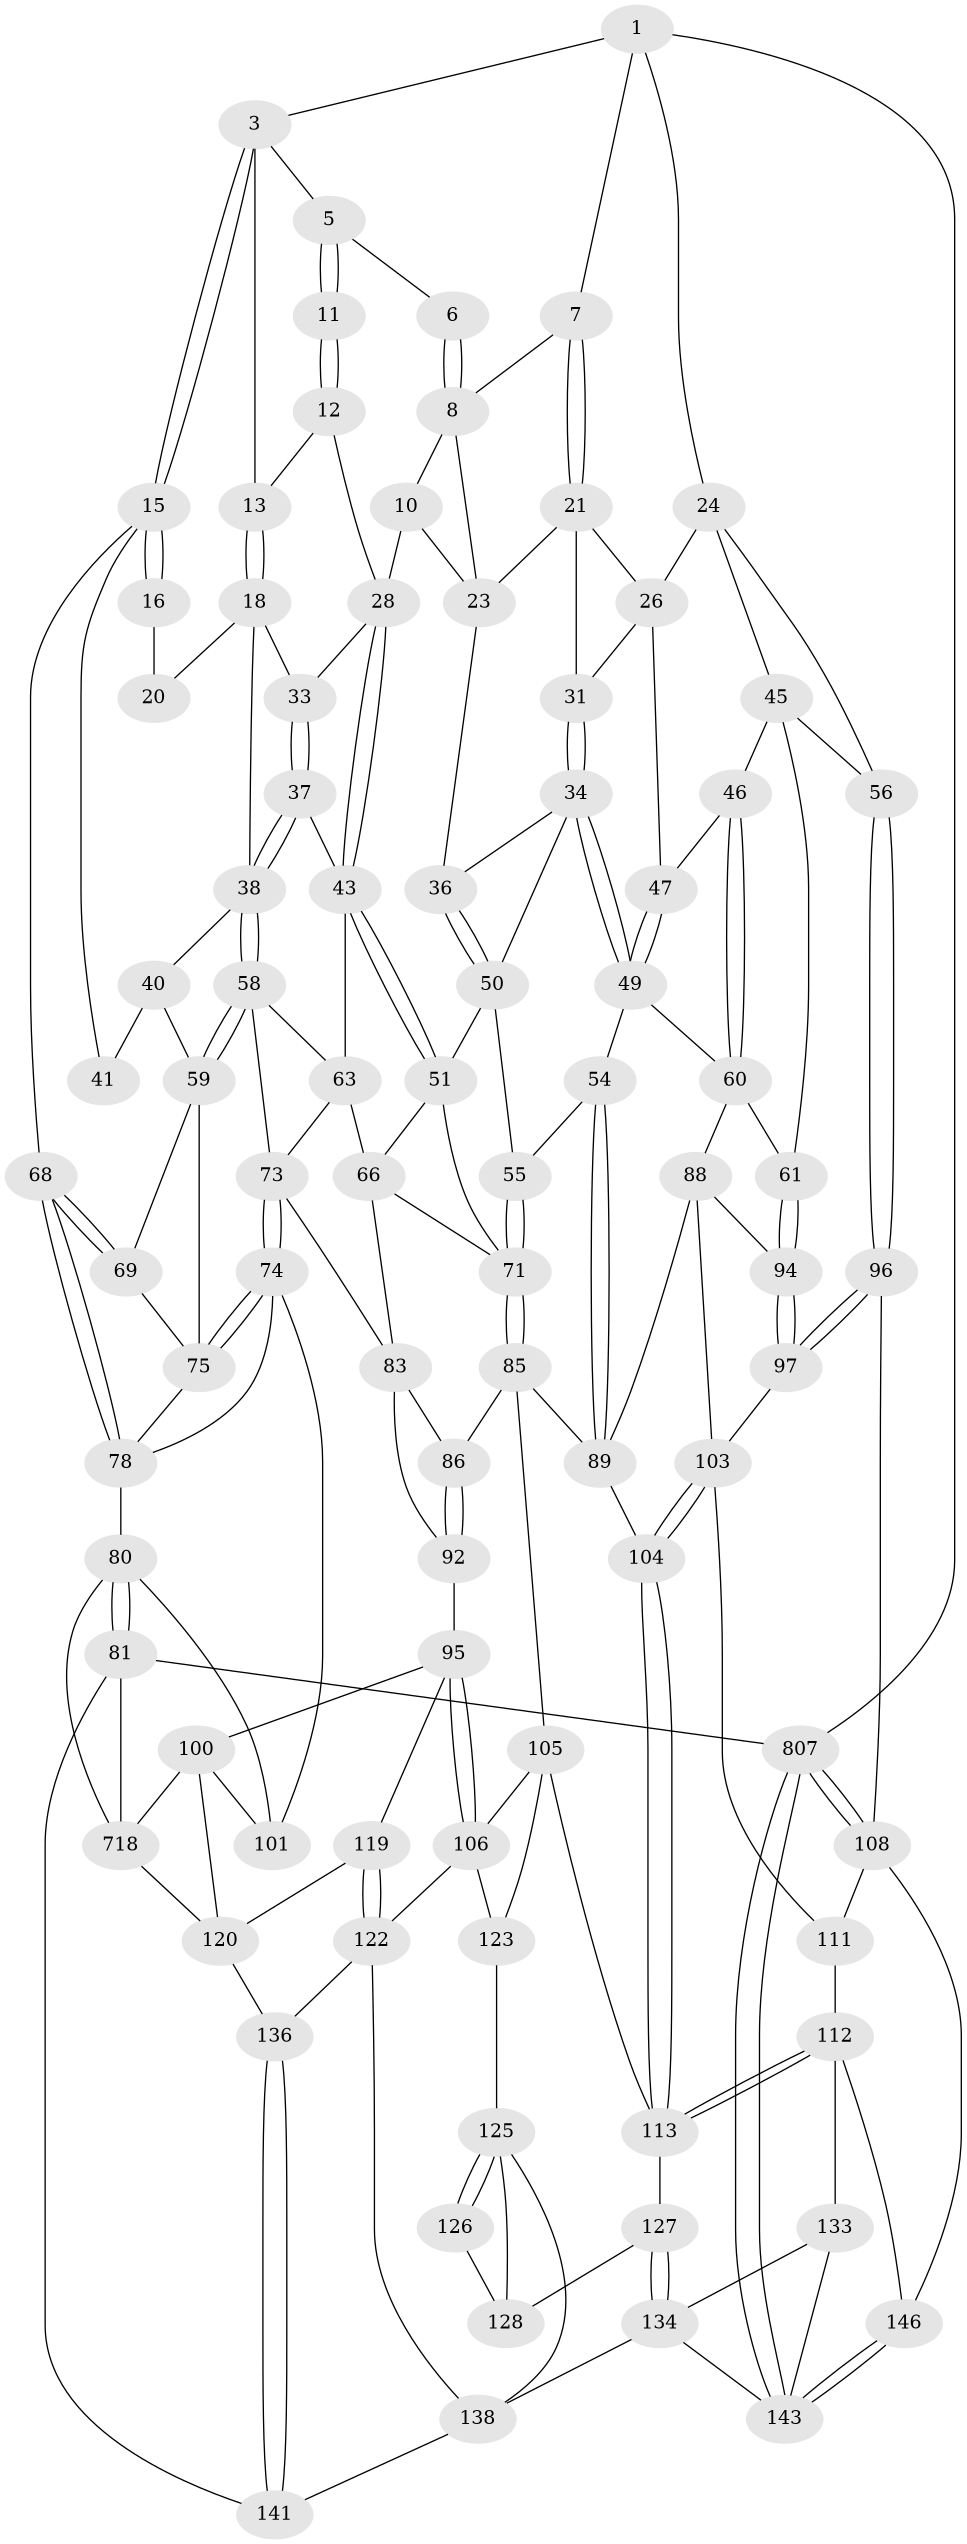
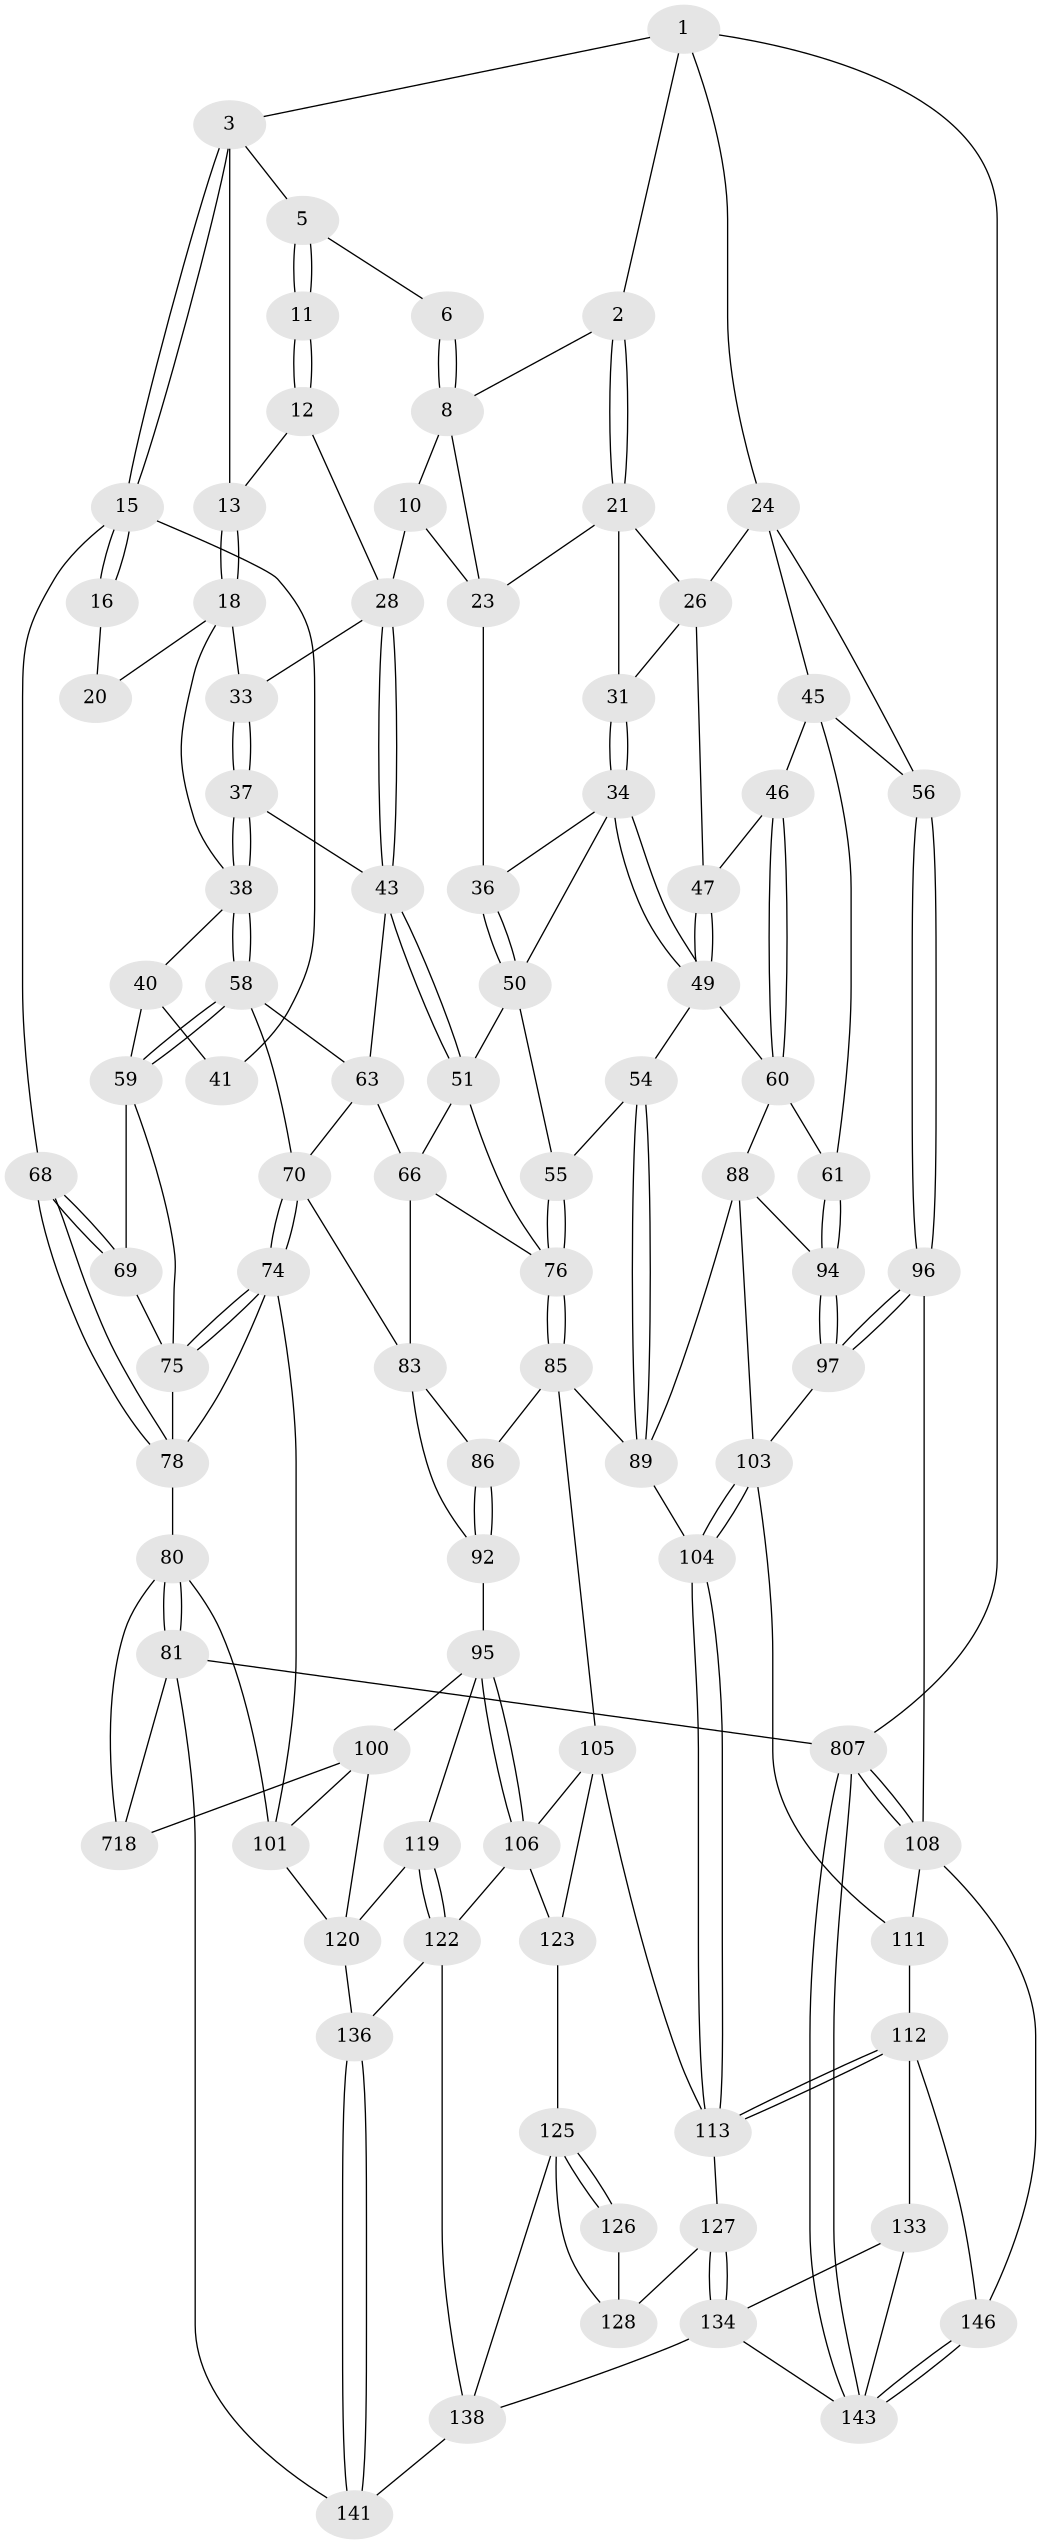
node "7": label "7" -> "2"
node "73": label "73" -> "70"
node "71": label "71" -> "76"
edge "718" -- "120": now "101" -- "120"
